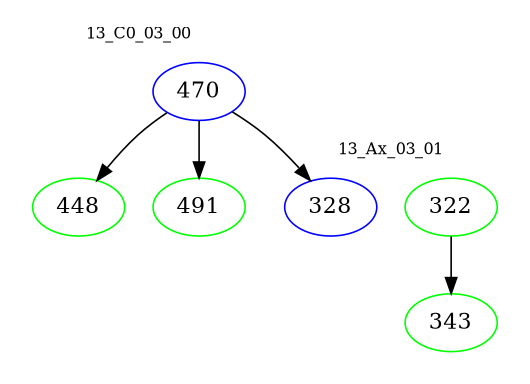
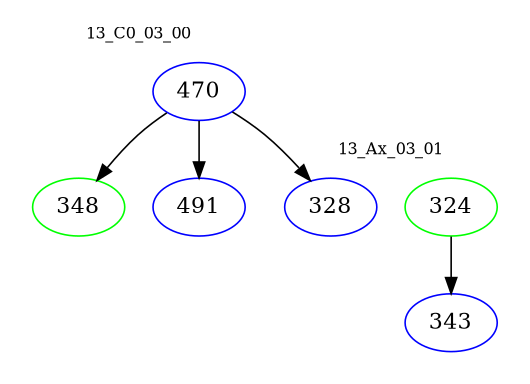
node "448": label "448" -> "348"
node "491": color green -> blue
node "322": label "322" -> "324"
node "343": color green -> blue
